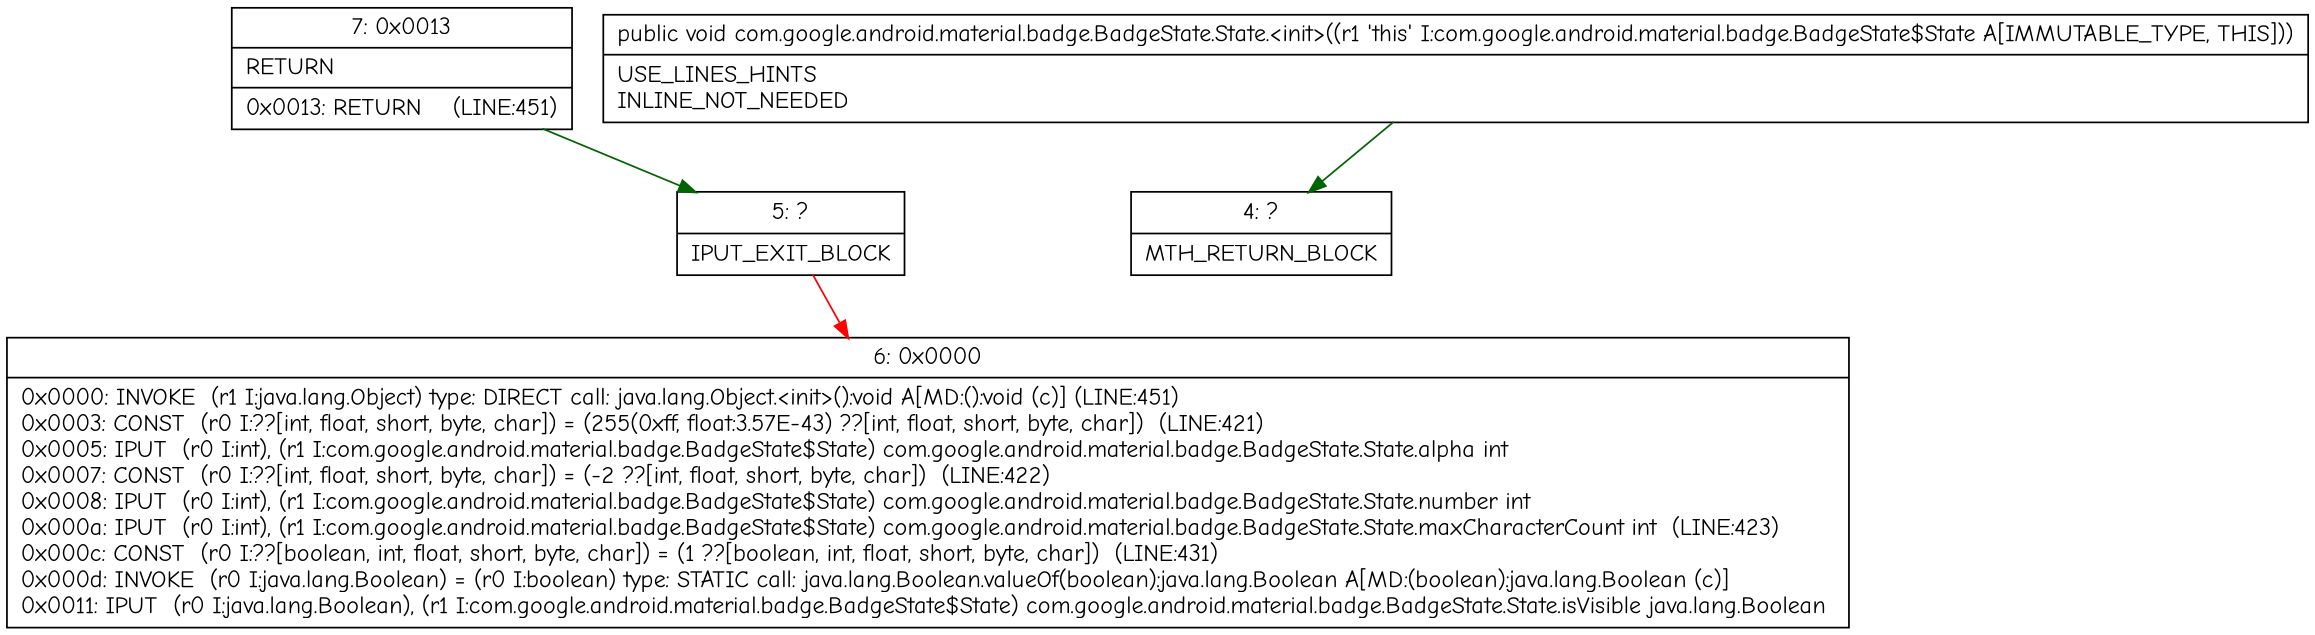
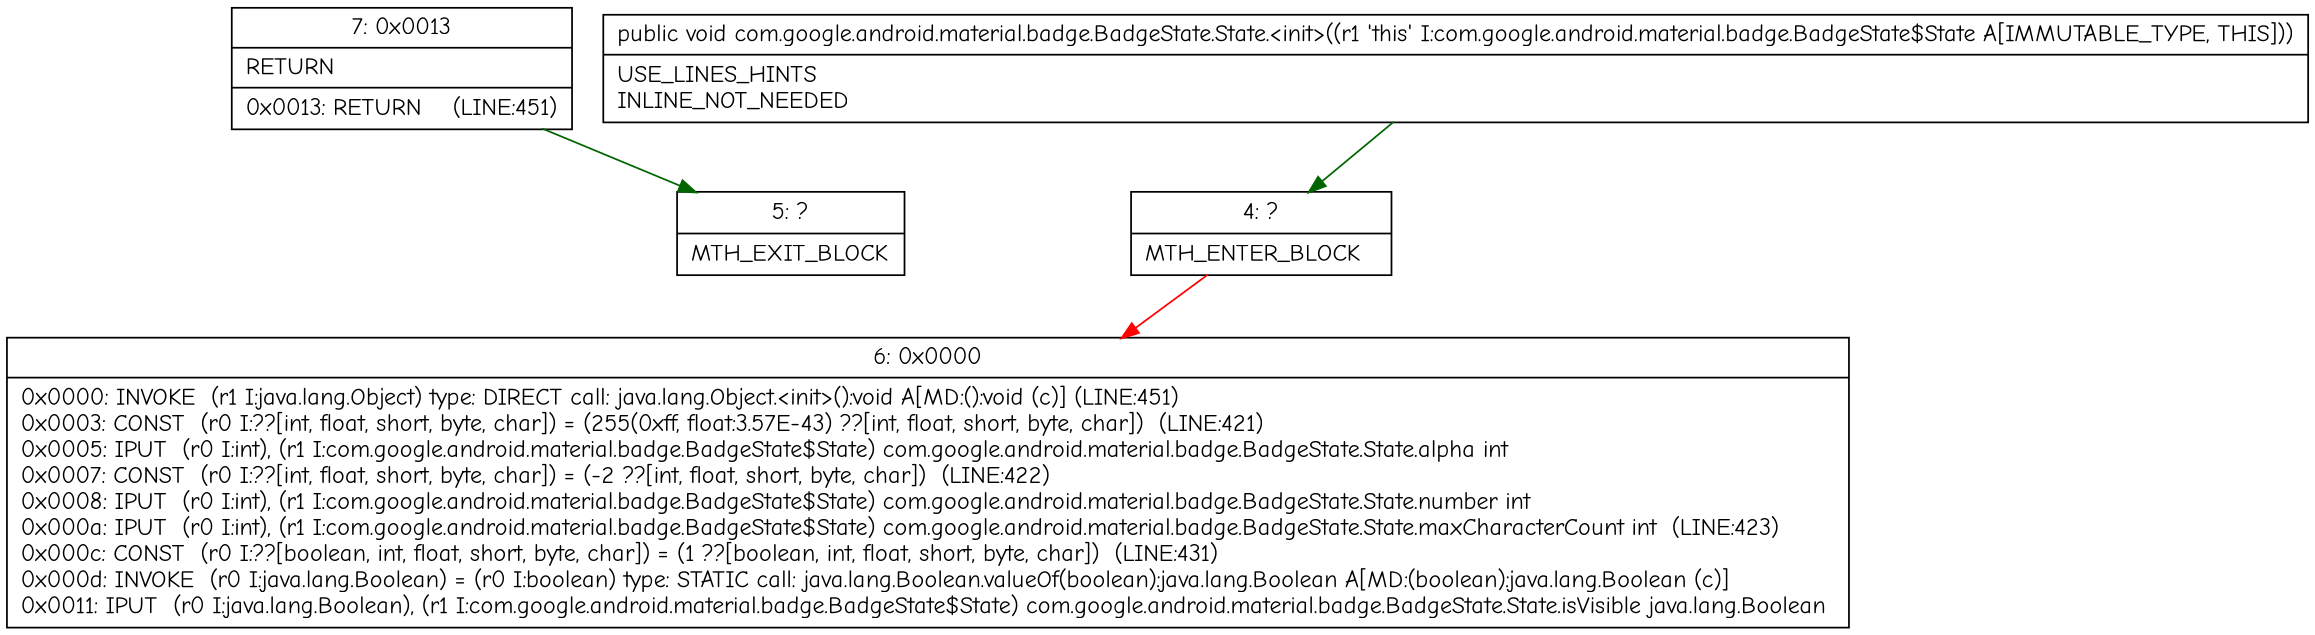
node "5: ?": text "IPUT_EXIT_BLOCK" -> "MTH_EXIT_BLOCK"
node "4: ?": text "MTH_RETURN_BLOCK" -> "MTH_ENTER_BLOCK"
edge "5: ?" -> "6: 0x0000": now "4: ?" -> "6: 0x0000"
